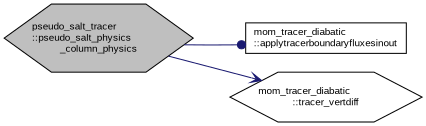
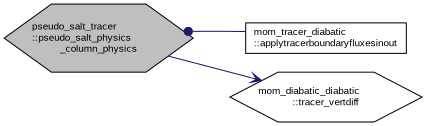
edge "pseudo_salt_tracer ::pseudo_salt_physics _column_physics" -> "mom_tracer_diabatic ::applytracerboundaryfluxesinout": reversed
node "mom_tracer_diabatic ::tracer_vertdiff": label "mom_tracer_diabatic ::tracer_vertdiff" -> "mom_diabatic_diabatic ::tracer_vertdiff"
